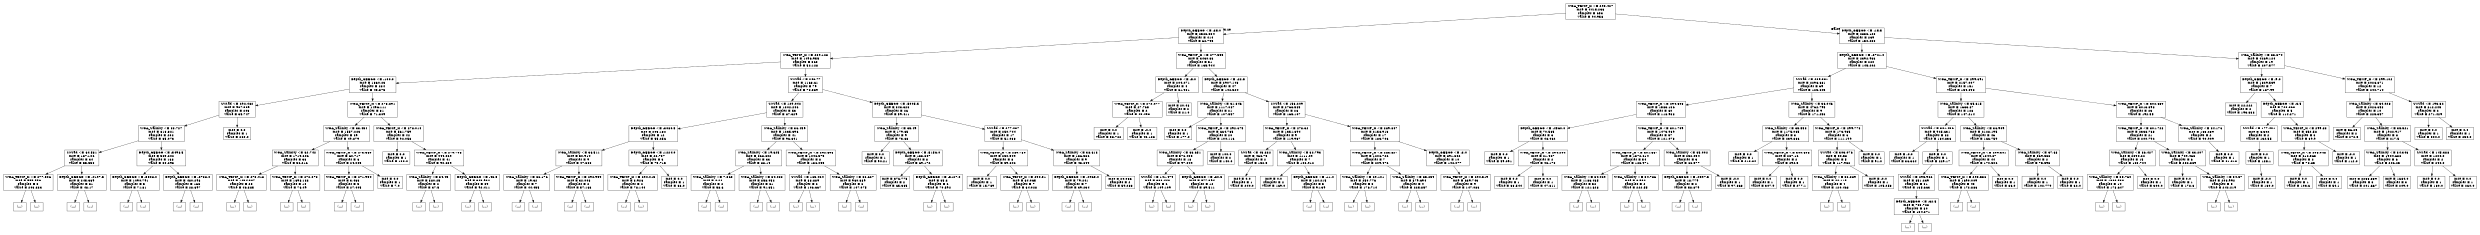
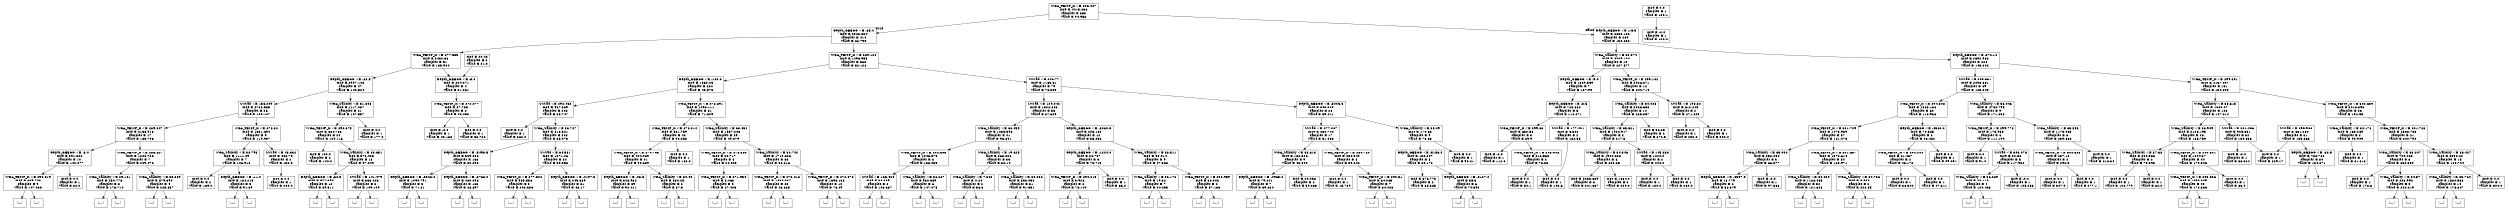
edge "Depth_GEBCO <= -5.0 mse = 204.271 samples = 4 value = 31.981" -> "mse = 20.48 samples = 2 value = 21.0": reversed
node "mse = 22.222 samples = 2 value = 193.333": removed
edge "SWrad <= 177.401 mse = 6.502 samples = 2 value = 132.55" -> "mse = 0.0 samples = 1 value = 135.1": now "SWrad <= 177.401 mse = 6.502 samples = 2 value = 132.55" -> "mse = 0.0 samples = 1 value = 103.6"
edge "mse = 0.0 samples = 1 value = 229.17" -> "SWrad <= 295.966 mse = 851.239 samples = 81 value = 135.663": reversed
node "mse = 0.0 samples = 1 value = 82.0": added
node "mse = 0.0 samples = 1 value = 7.0": removed
